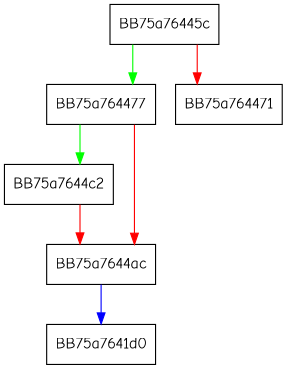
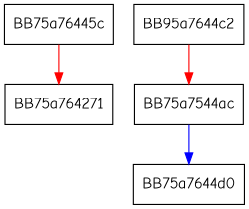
node "BB75a764477": removed
node "BB75a764471": label "BB75a764471" -> "BB75a764271"
node "BB75a7644c2": label "BB75a7644c2" -> "BB95a7644c2"
node "BB75a7644ac": label "BB75a7644ac" -> "BB75a7544ac"
node "BB75a7641d0": label "BB75a7641d0" -> "BB75a7644d0"
